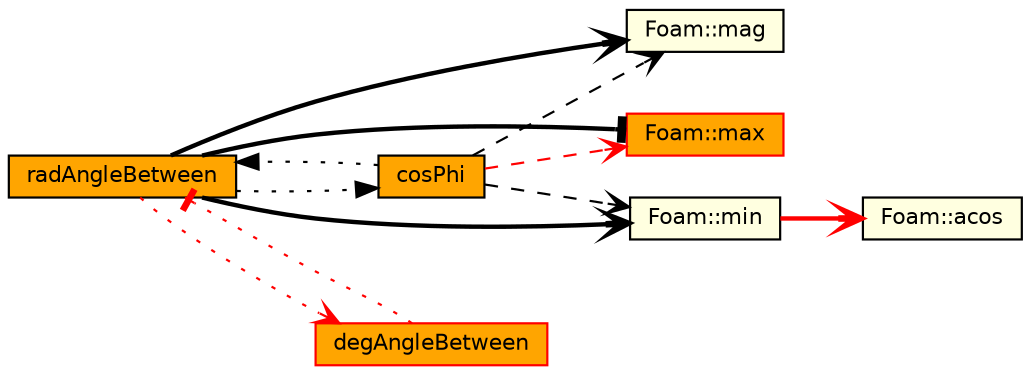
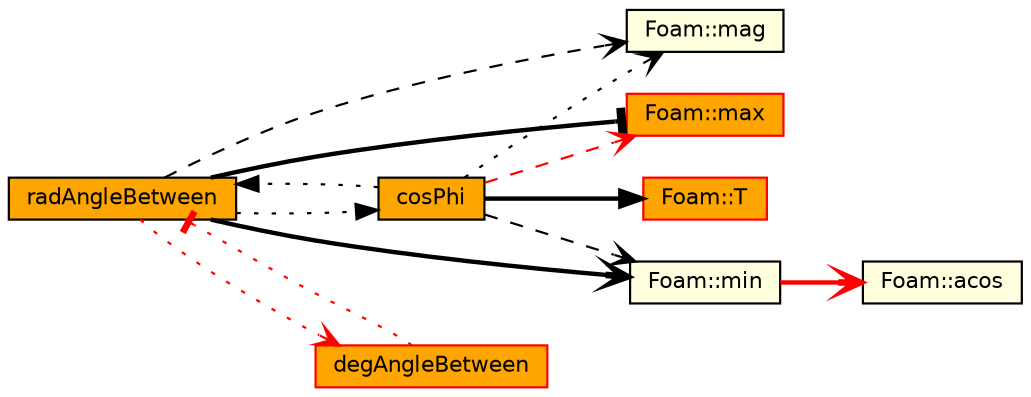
edge "radAngleBetween" -> "Foam::mag": style bold -> dashed
edge "cosPhi" -> "Foam::mag": style dashed -> dotted
node "Foam::T": added
